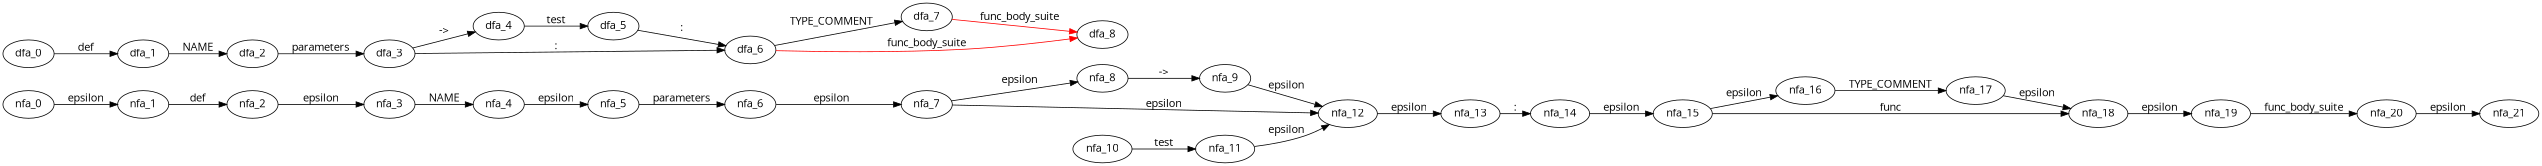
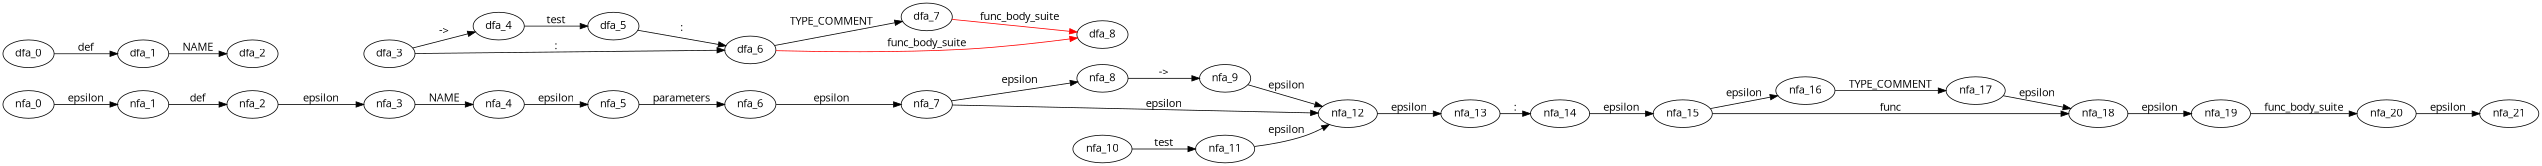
edge "dfa_2" -> "dfa_3": removed, label "parameters"
